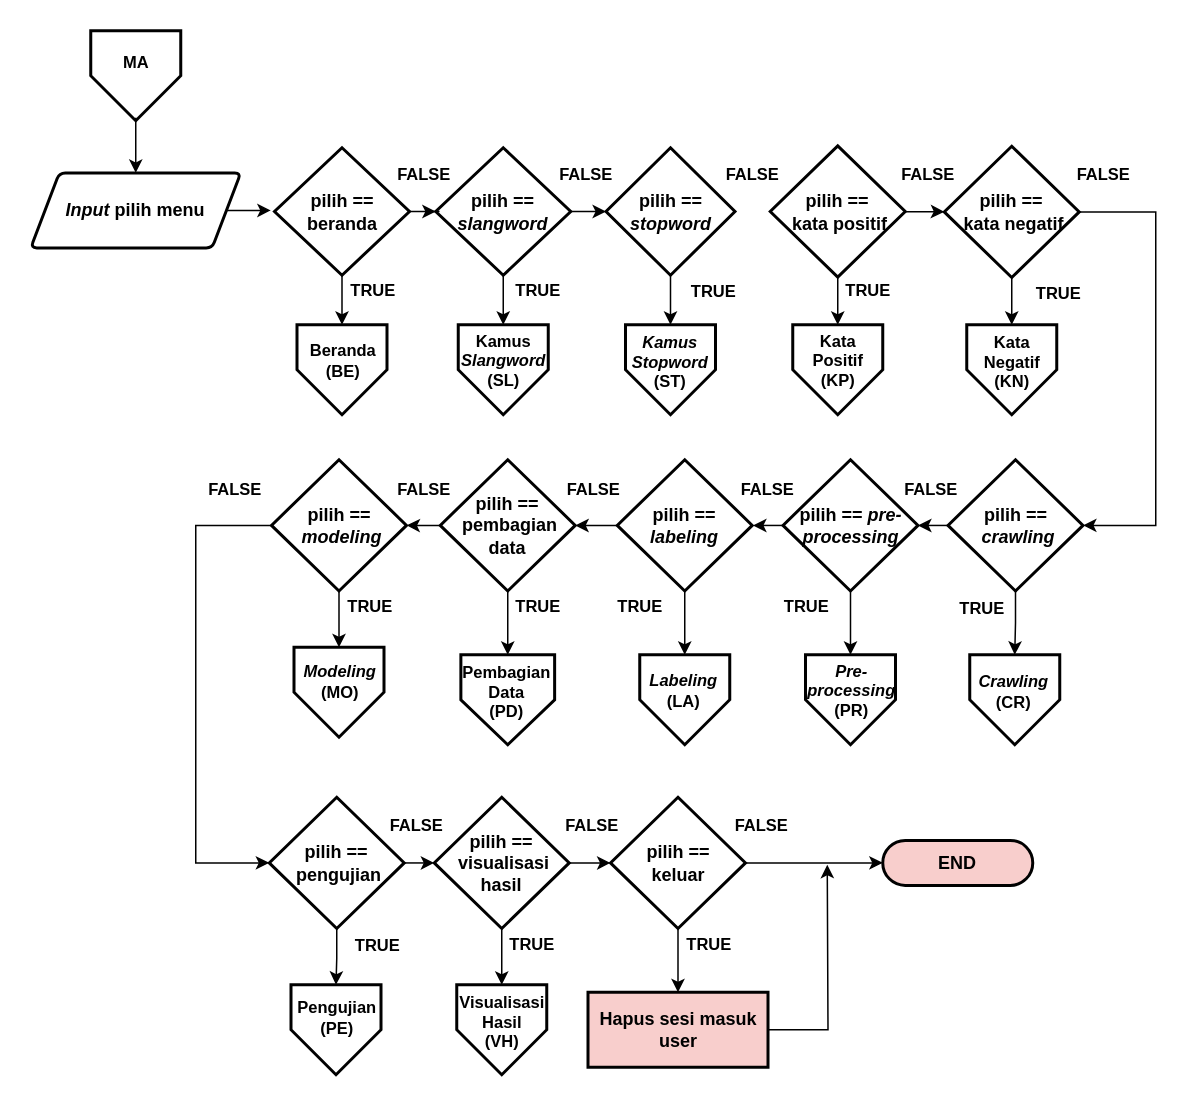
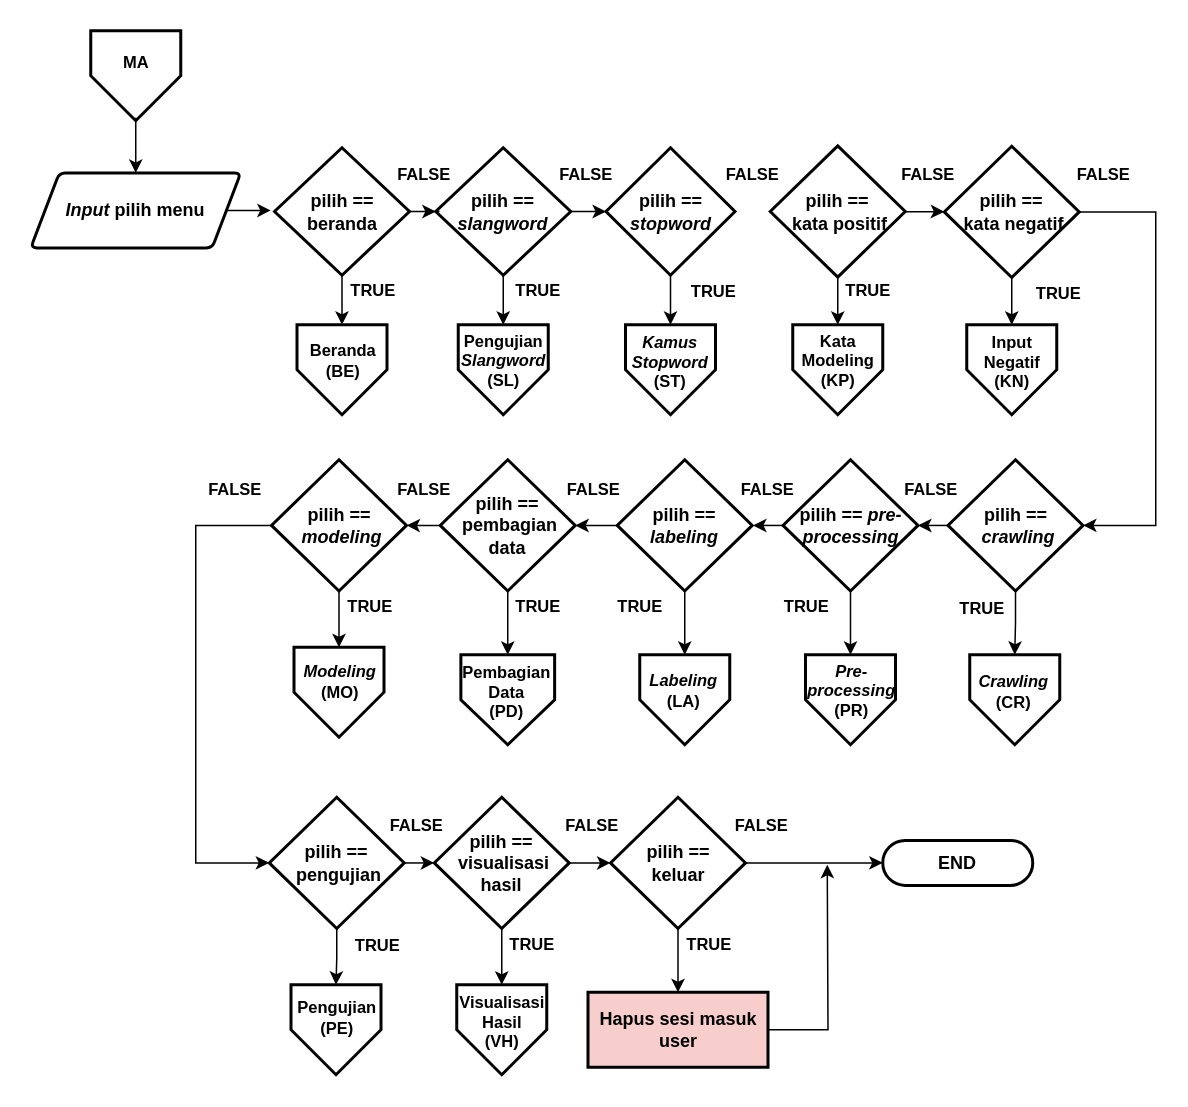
node "Kamus Slangword(SL)": label "Kamus Slangword(SL)" -> "Pengujian Slangword(SL)"
node "Kata Positif(KP)": label "Kata Positif(KP)" -> "Kata Modeling(KP)"
node "Kata Negatif(KN)": label "Kata Negatif(KN)" -> "Input Negatif(KN)"
node "END": fillcolor #f8cecc -> #ffffff
